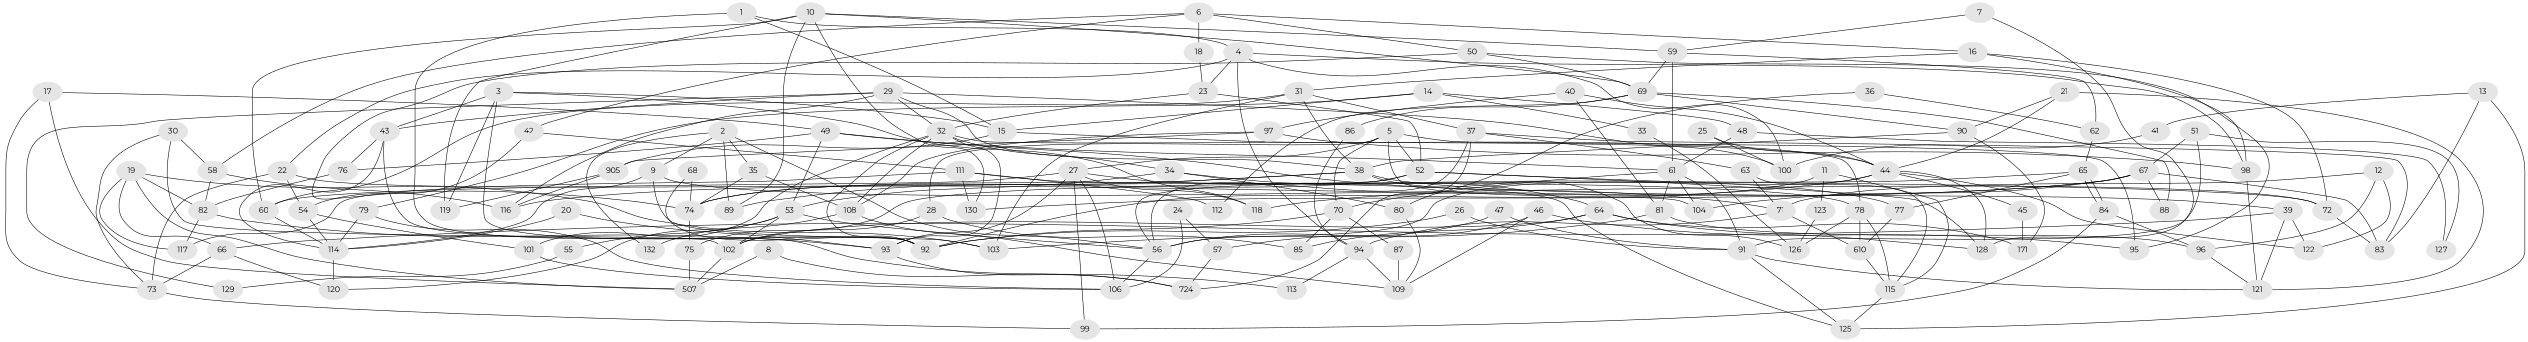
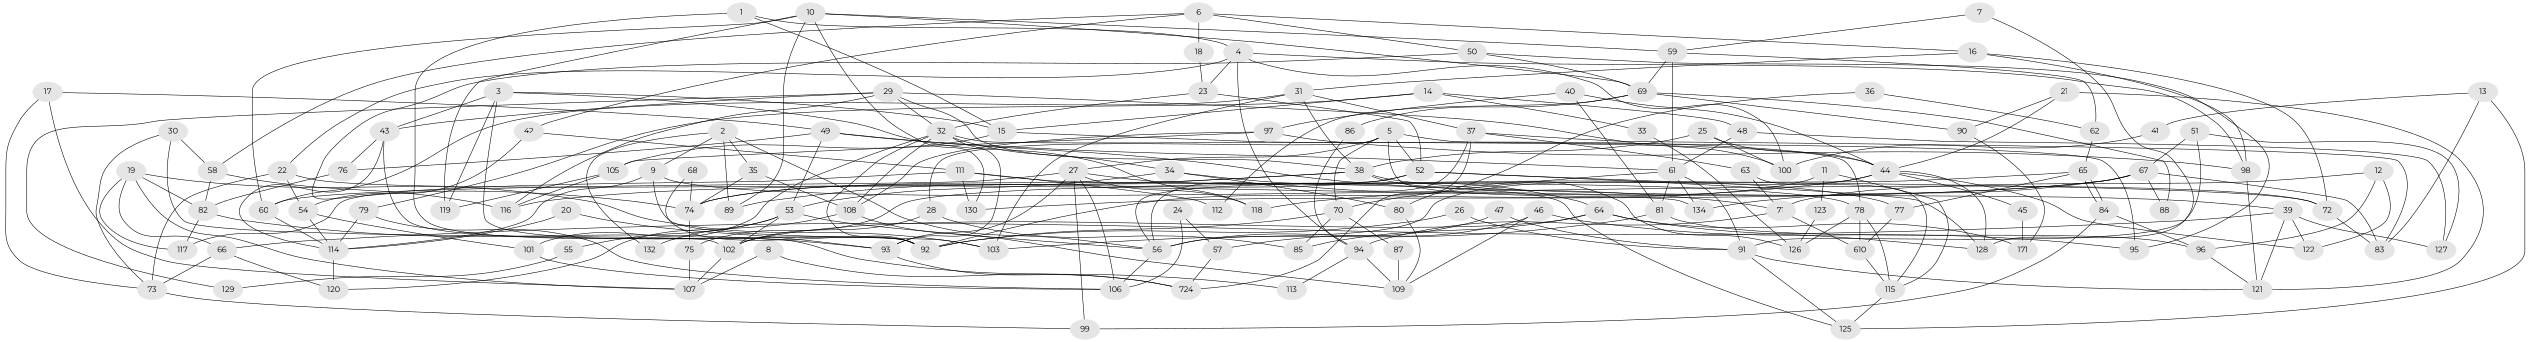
edge "90" -- "38": now "25" -- "38"
node "905": label "905" -> "105"
node "104": label "104" -> "134"
edge "39" -- "127": added
node "507": label "507" -> "107"
